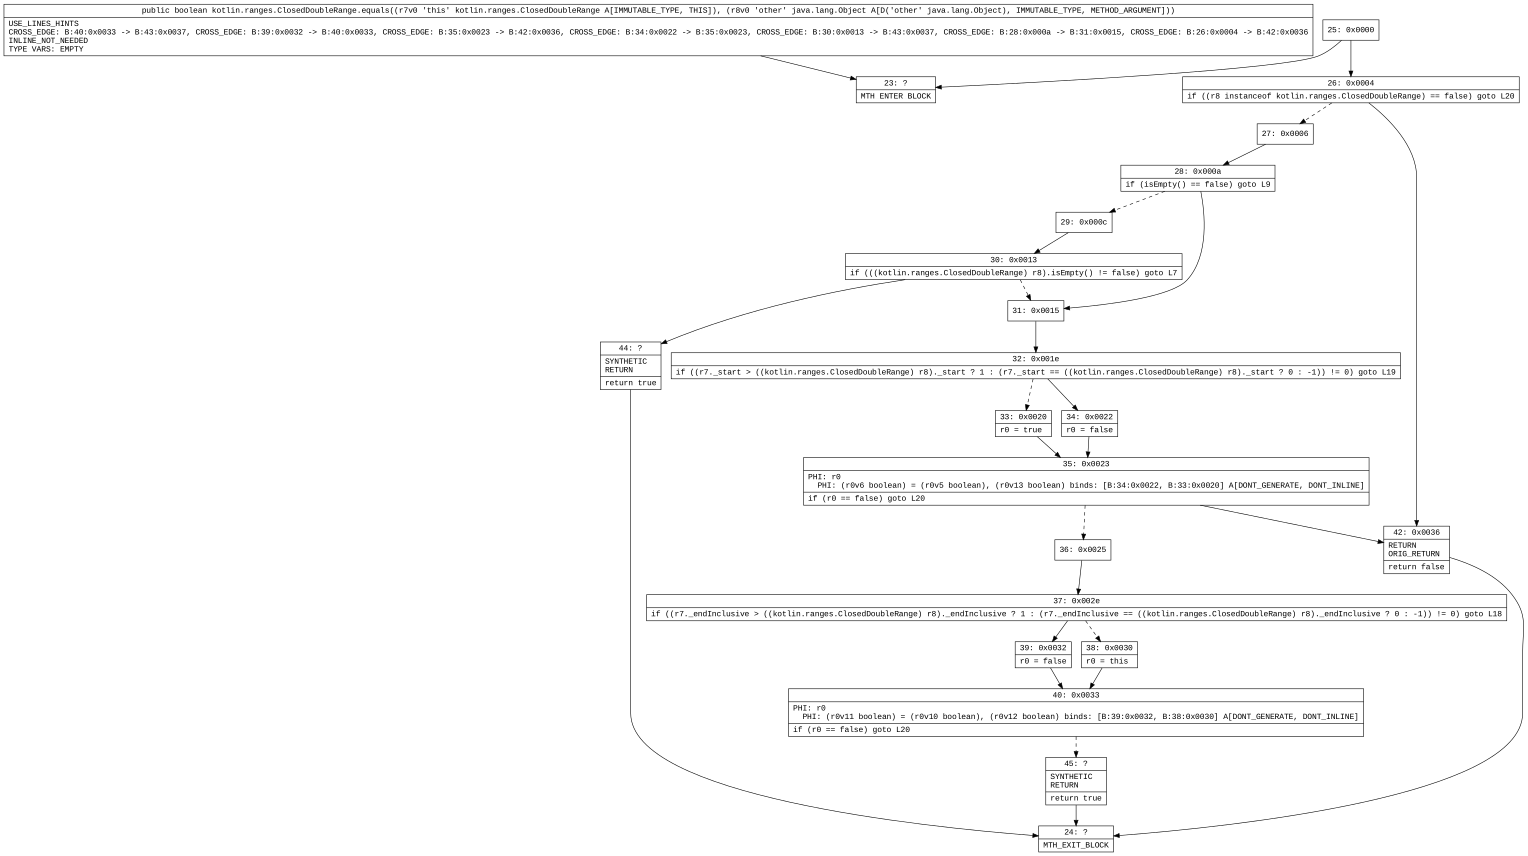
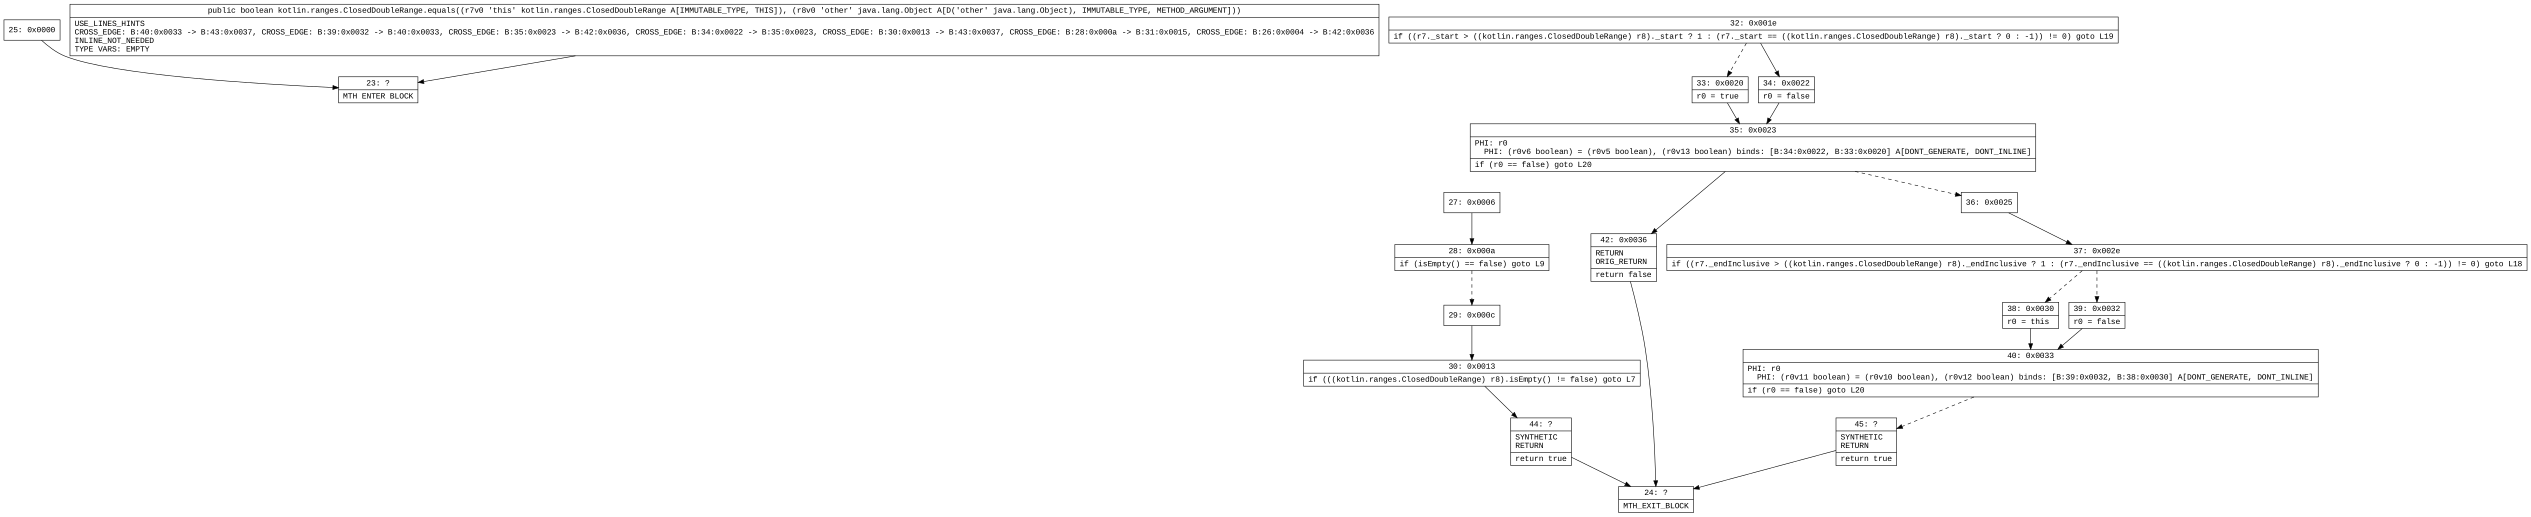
node "26: 0x0004": removed
node "31: 0x0015": removed
edge "37: 0x002e" -> "39: 0x0032": style solid -> dashed
